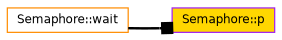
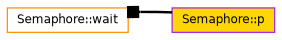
edge "Semaphore::wait" -> "Semaphore::p": reversed
